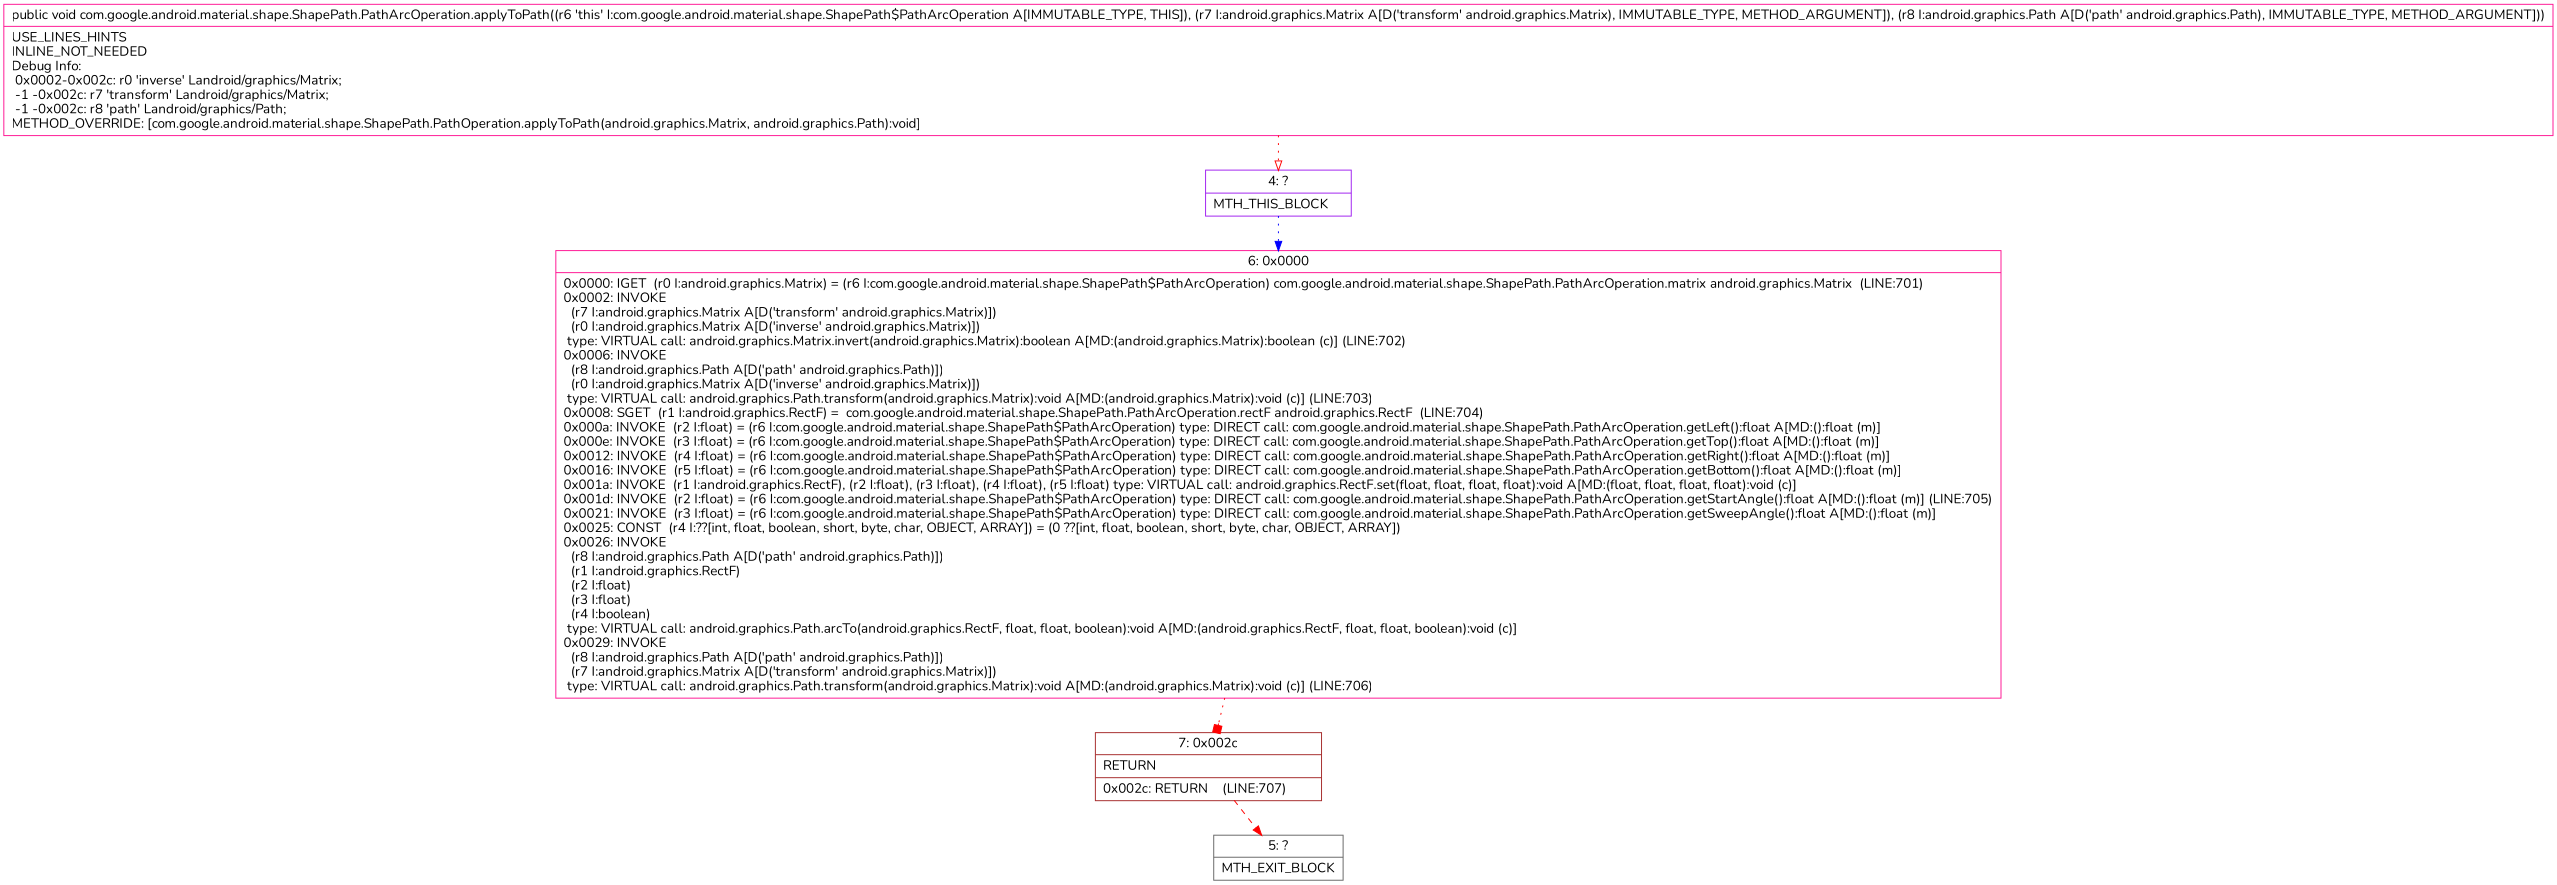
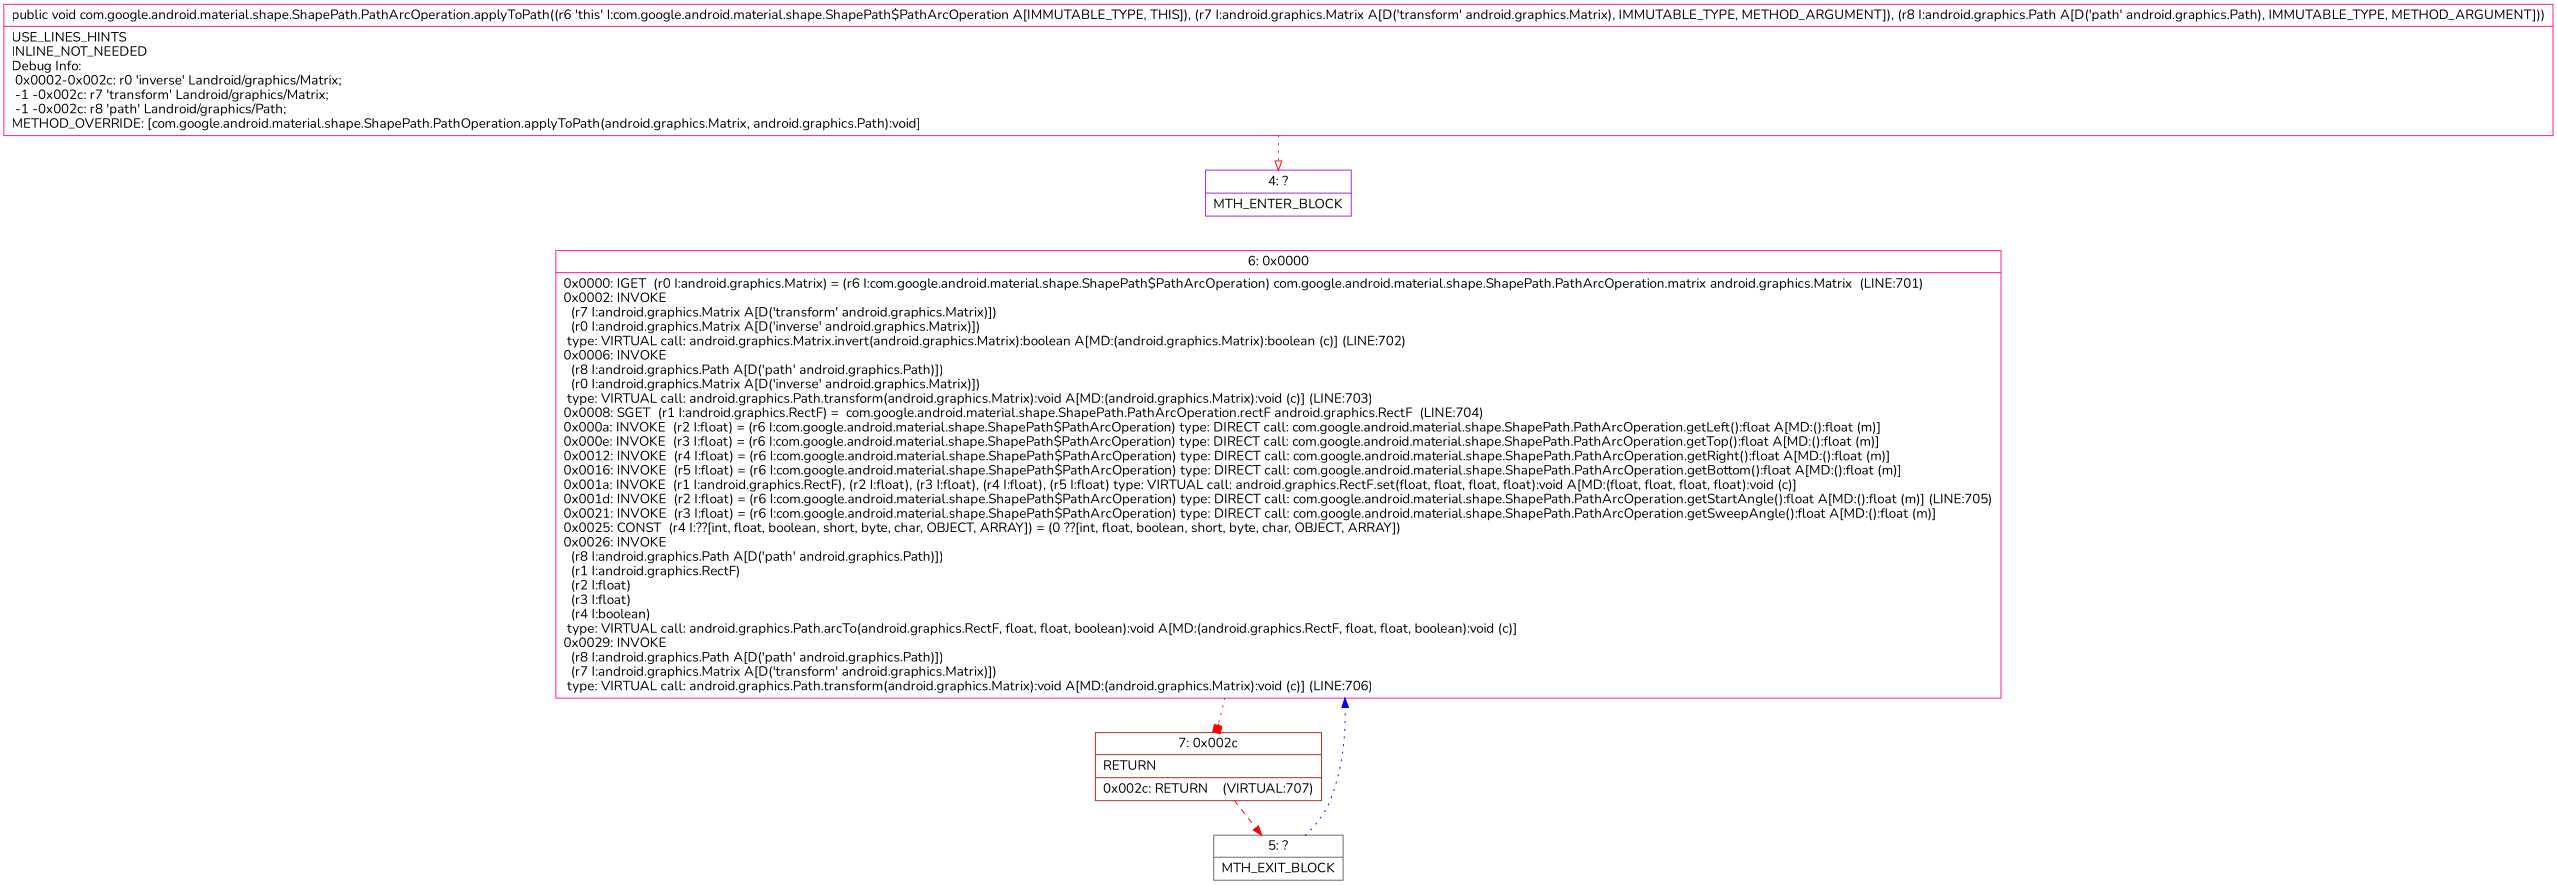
node "4: ?": text "MTH_THIS_BLOCK" -> "MTH_ENTER_BLOCK"
edge "4: ?" -> "6: 0x0000": now "5: ?" -> "6: 0x0000"
node "7: 0x002c": text "0x002c: RETURN    (LINE:707)" -> "0x002c: RETURN    (VIRTUAL:707)"
